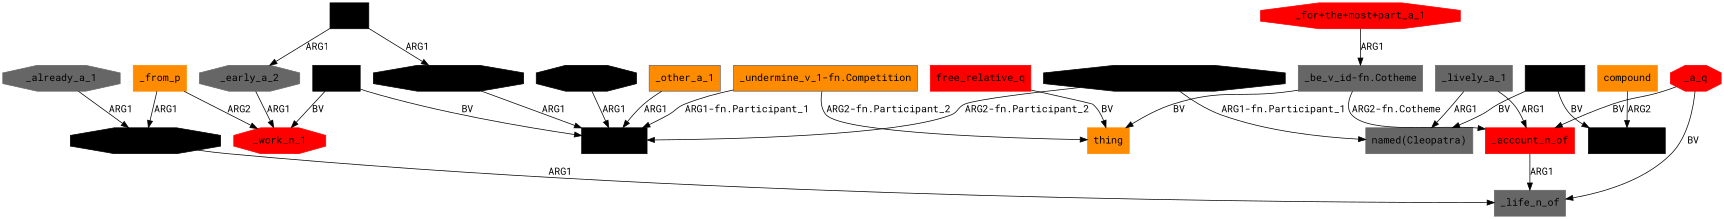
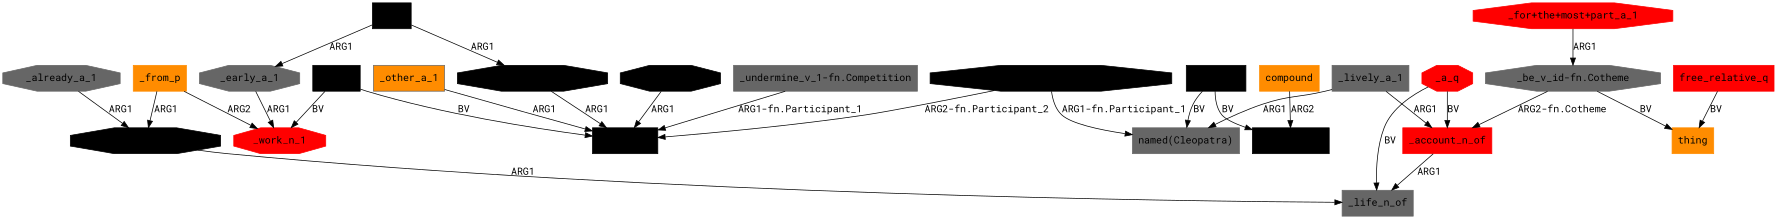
node "_early_a_2": label "_early_a_2" -> "_early_a_1"
node "_undermine_v_1-fn.Competition": fillcolor darkorange -> gray40
node "_be_v_id-fn.Cotheme": shape box -> octagon
edge "_undermine_v_1-fn.Competition" -> "thing": removed, label "ARG2-fn.Participant_2"
